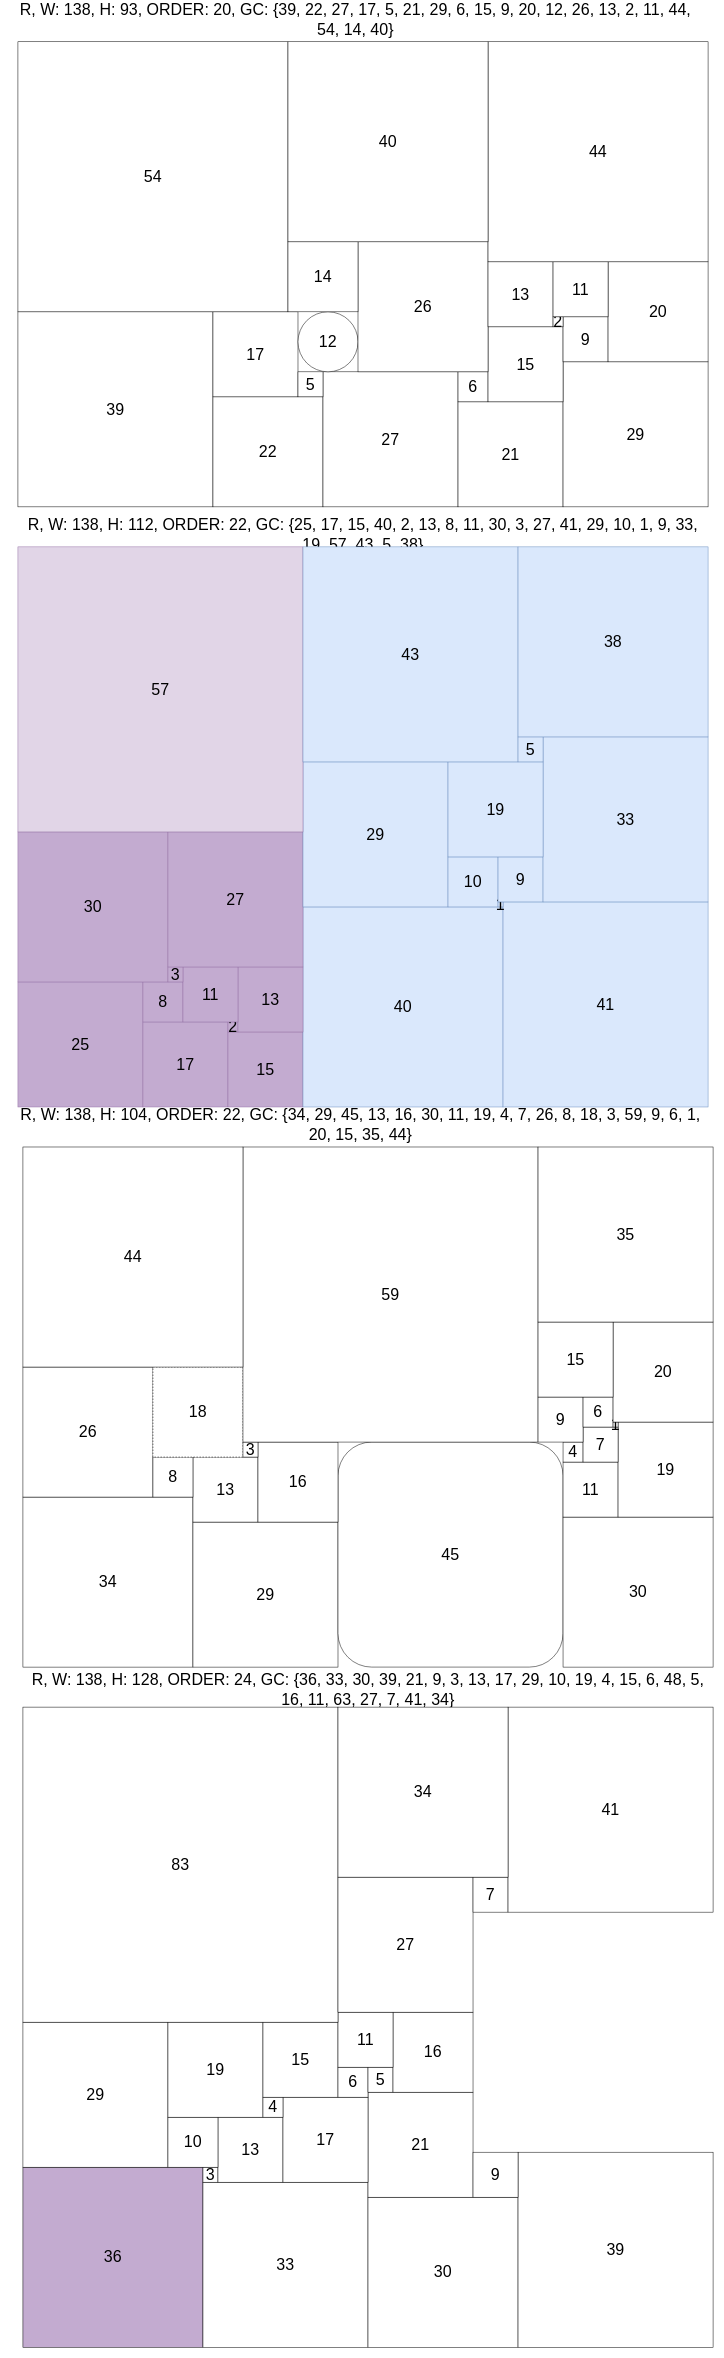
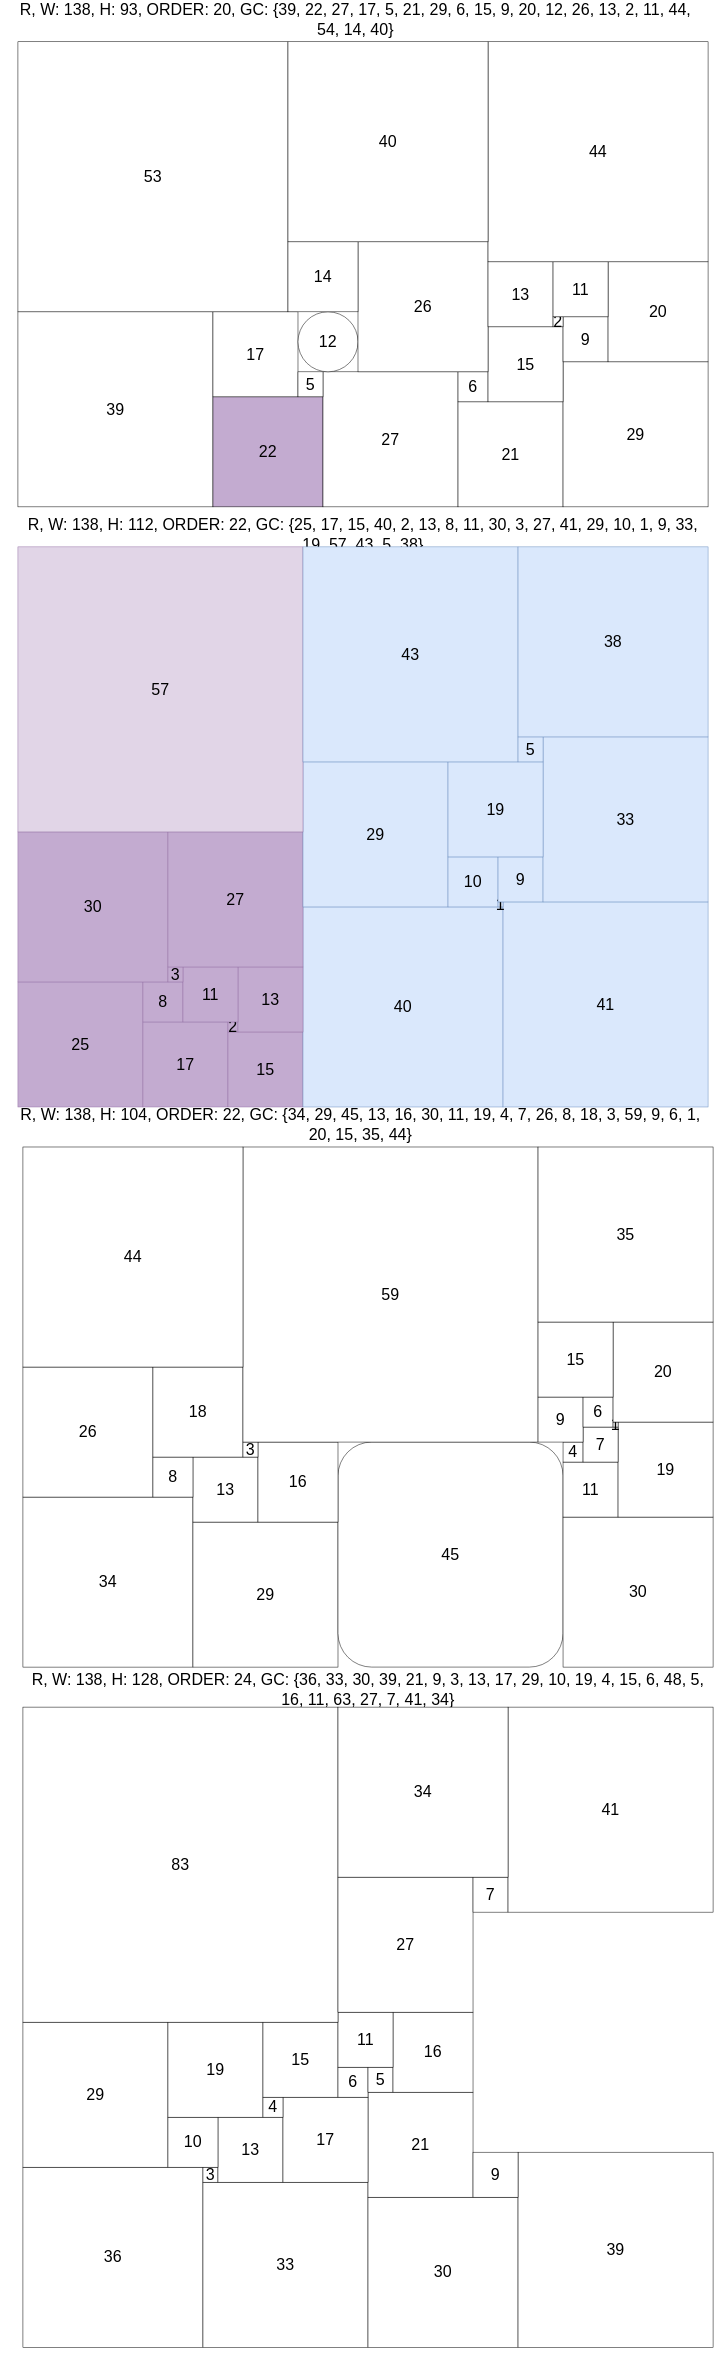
node "54": label "54" -> "53"
node "22": fillcolor #ffffff -> #c3abd0
node "18": style dashed -> solid
node "36": fillcolor #c3abd0 -> #ffffff
